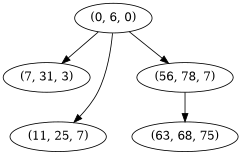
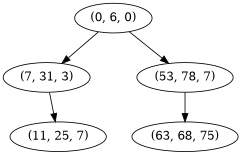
node "(56, 78, 7)": label "(56, 78, 7)" -> "(53, 78, 7)"
edge "(0, 6, 0)" -> "(11, 25, 7)": now "(7, 31, 3)" -> "(11, 25, 7)"
